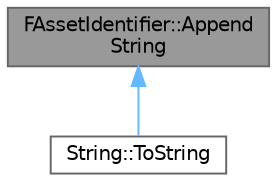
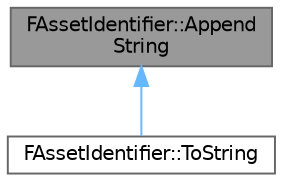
node "String::ToString": label "String::ToString" -> "FAssetIdentifier::ToString"
